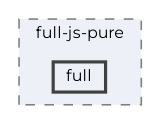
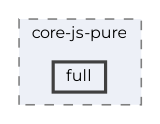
cluster "full-js-pure": label "full-js-pure" -> "core-js-pure"
